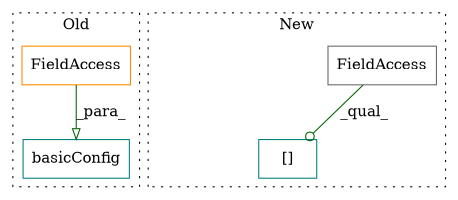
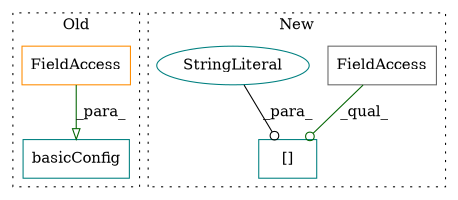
node "StringLiteral": added
